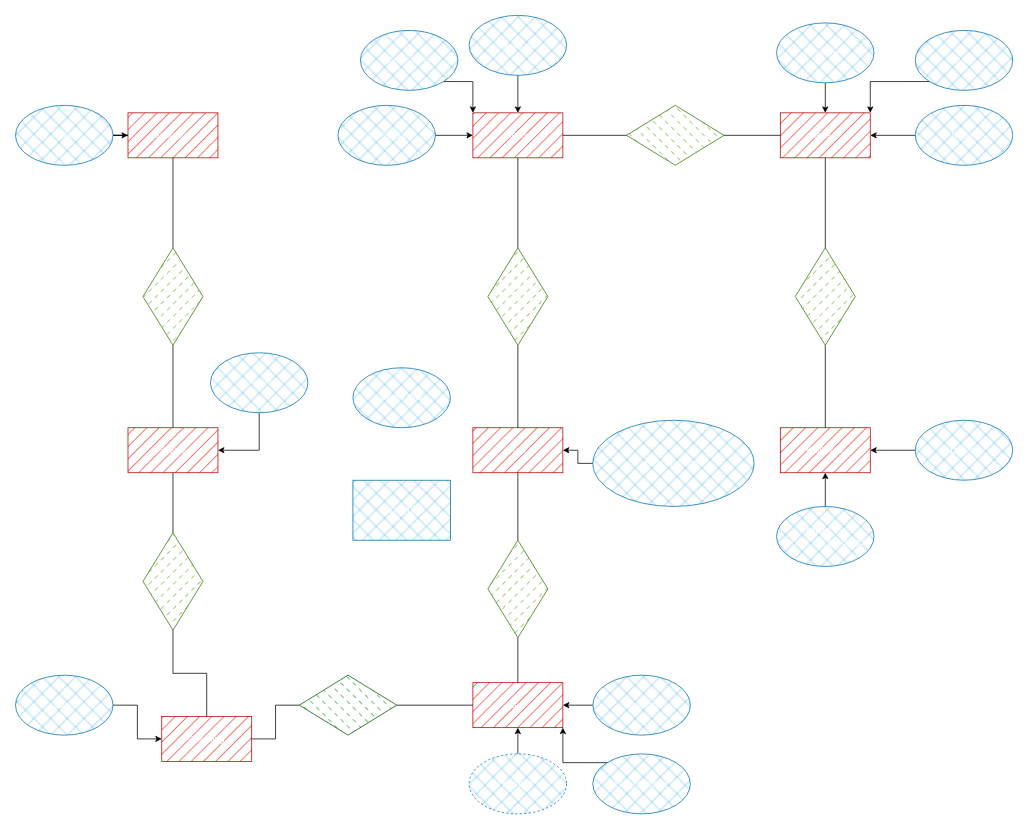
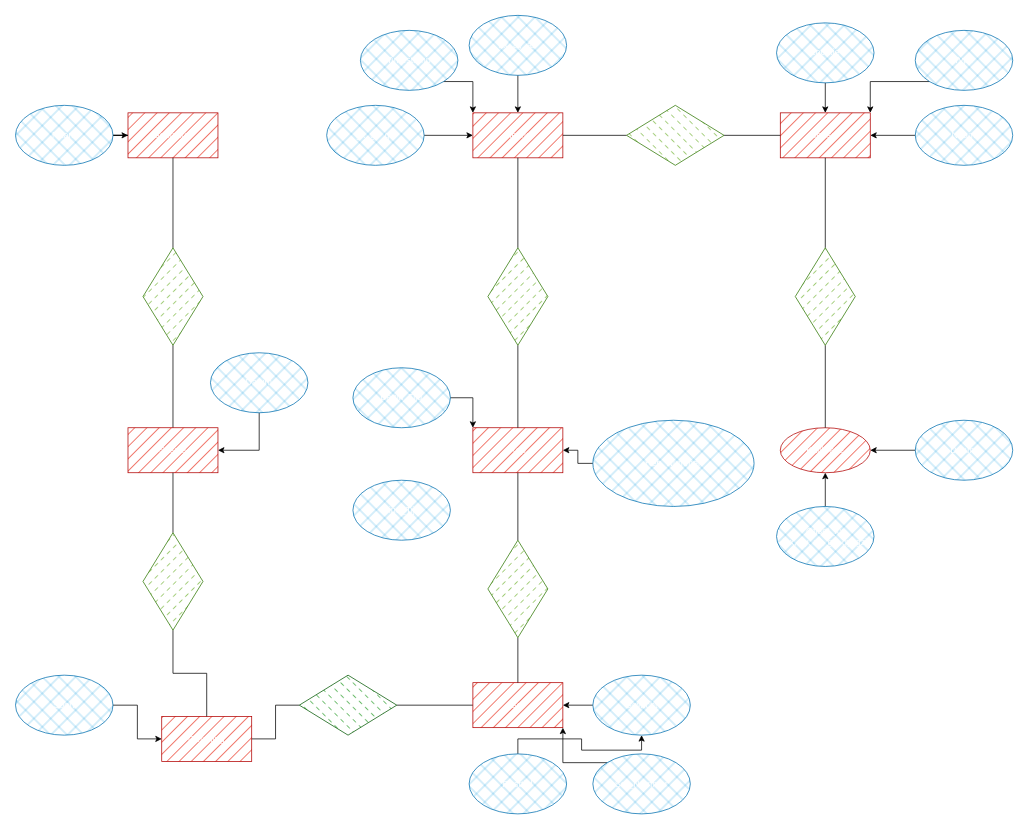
node "gx, gy ,gz": moved (387, 135) -> (375, 135)
edge "Begin_Tijd" -> "Rep": added
node "Kalibratie": shape rectangle -> ellipse
node "Eind_Tijd": shape rectangle -> ellipse
edge "Rusttijd" -> "Set": now "Rusttijd" -> "Gewicht"
node "Rusttijd": style dashed -> solid
